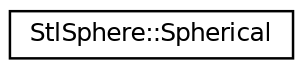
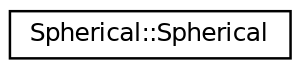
node "StlSphere::Spherical": label "StlSphere::Spherical" -> "Spherical::Spherical"
